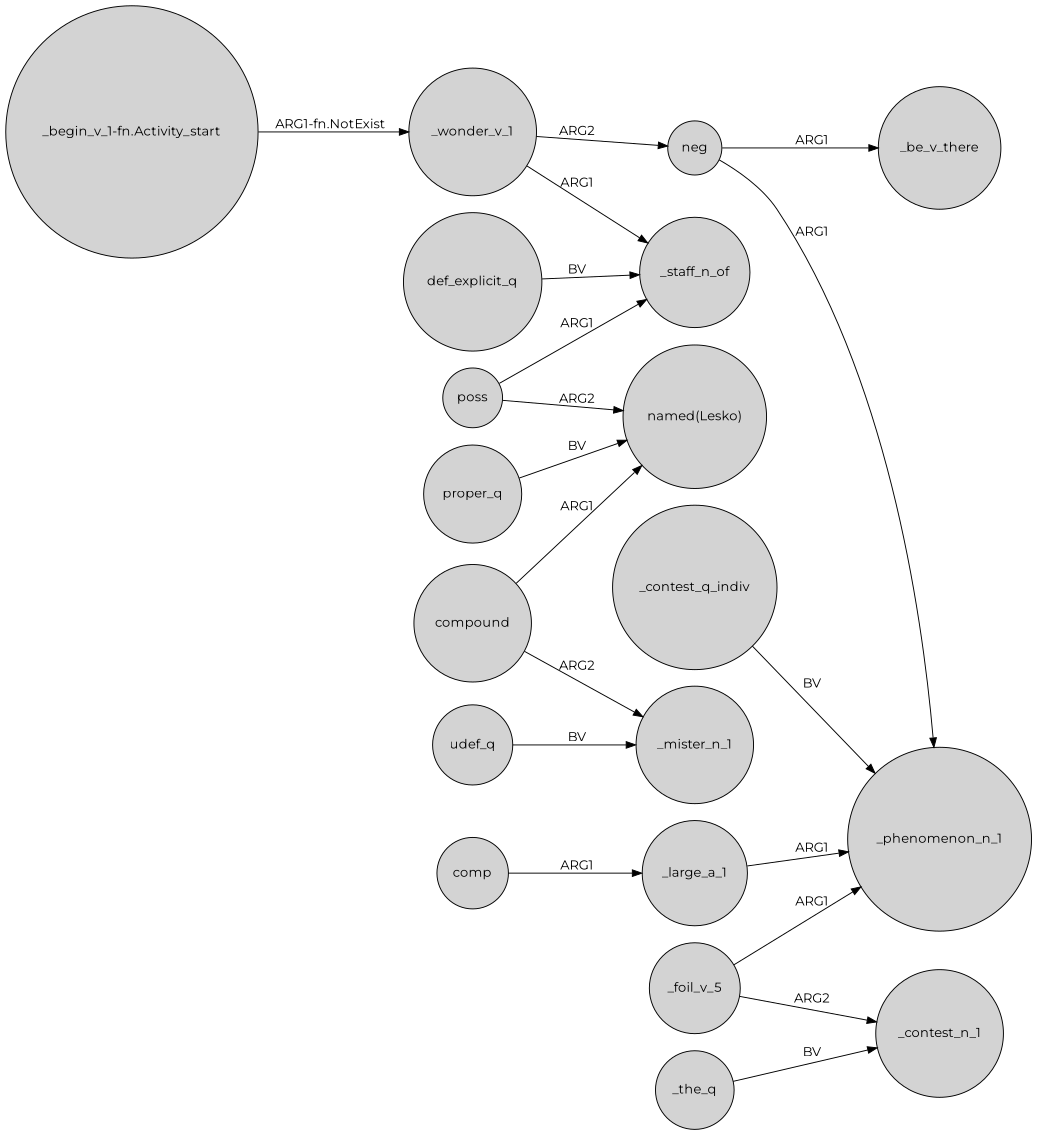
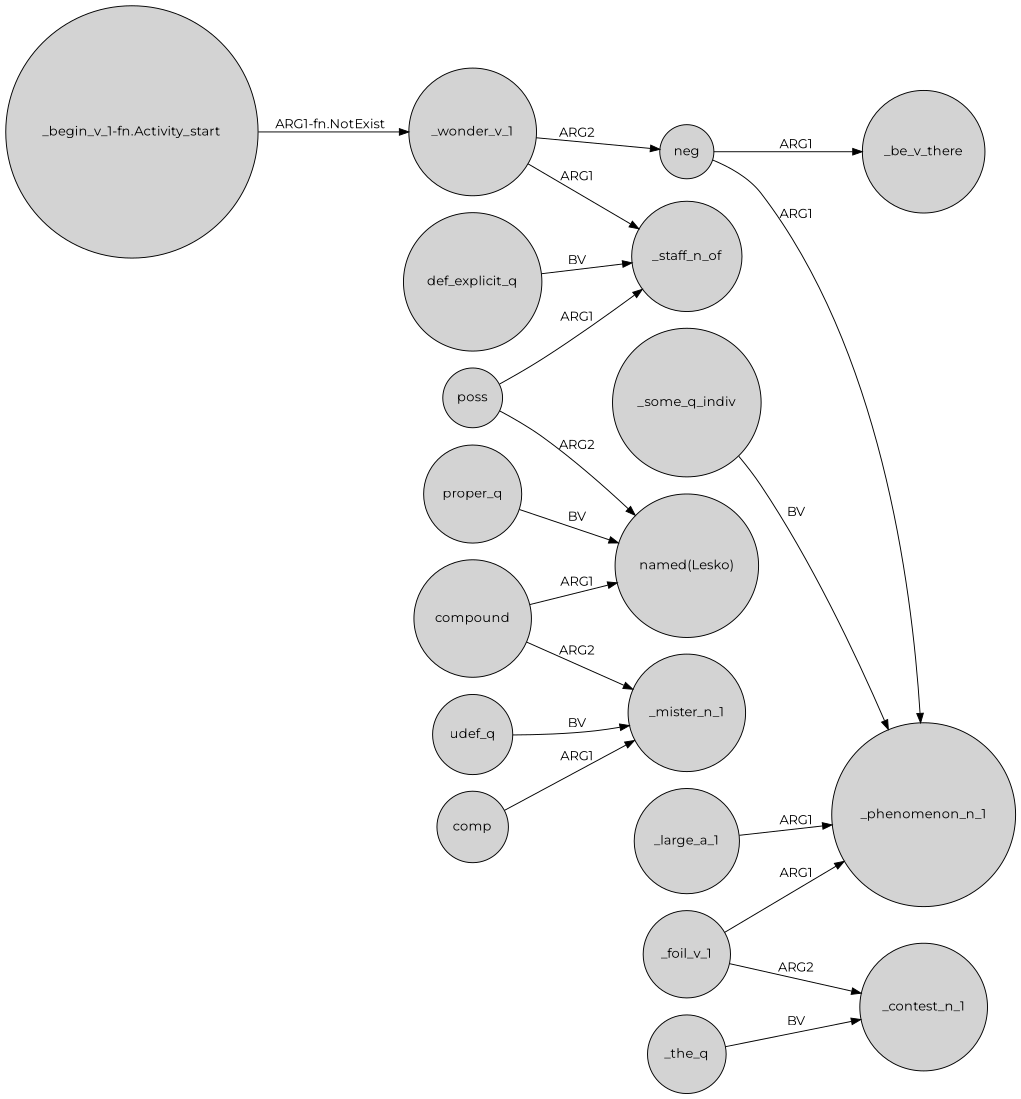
node "_contest_q_indiv": label "_contest_q_indiv" -> "_some_q_indiv"
edge "comp" -> "_large_a_1": now "comp" -> "_mister_n_1"
node "_foil_v_5": label "_foil_v_5" -> "_foil_v_1"
